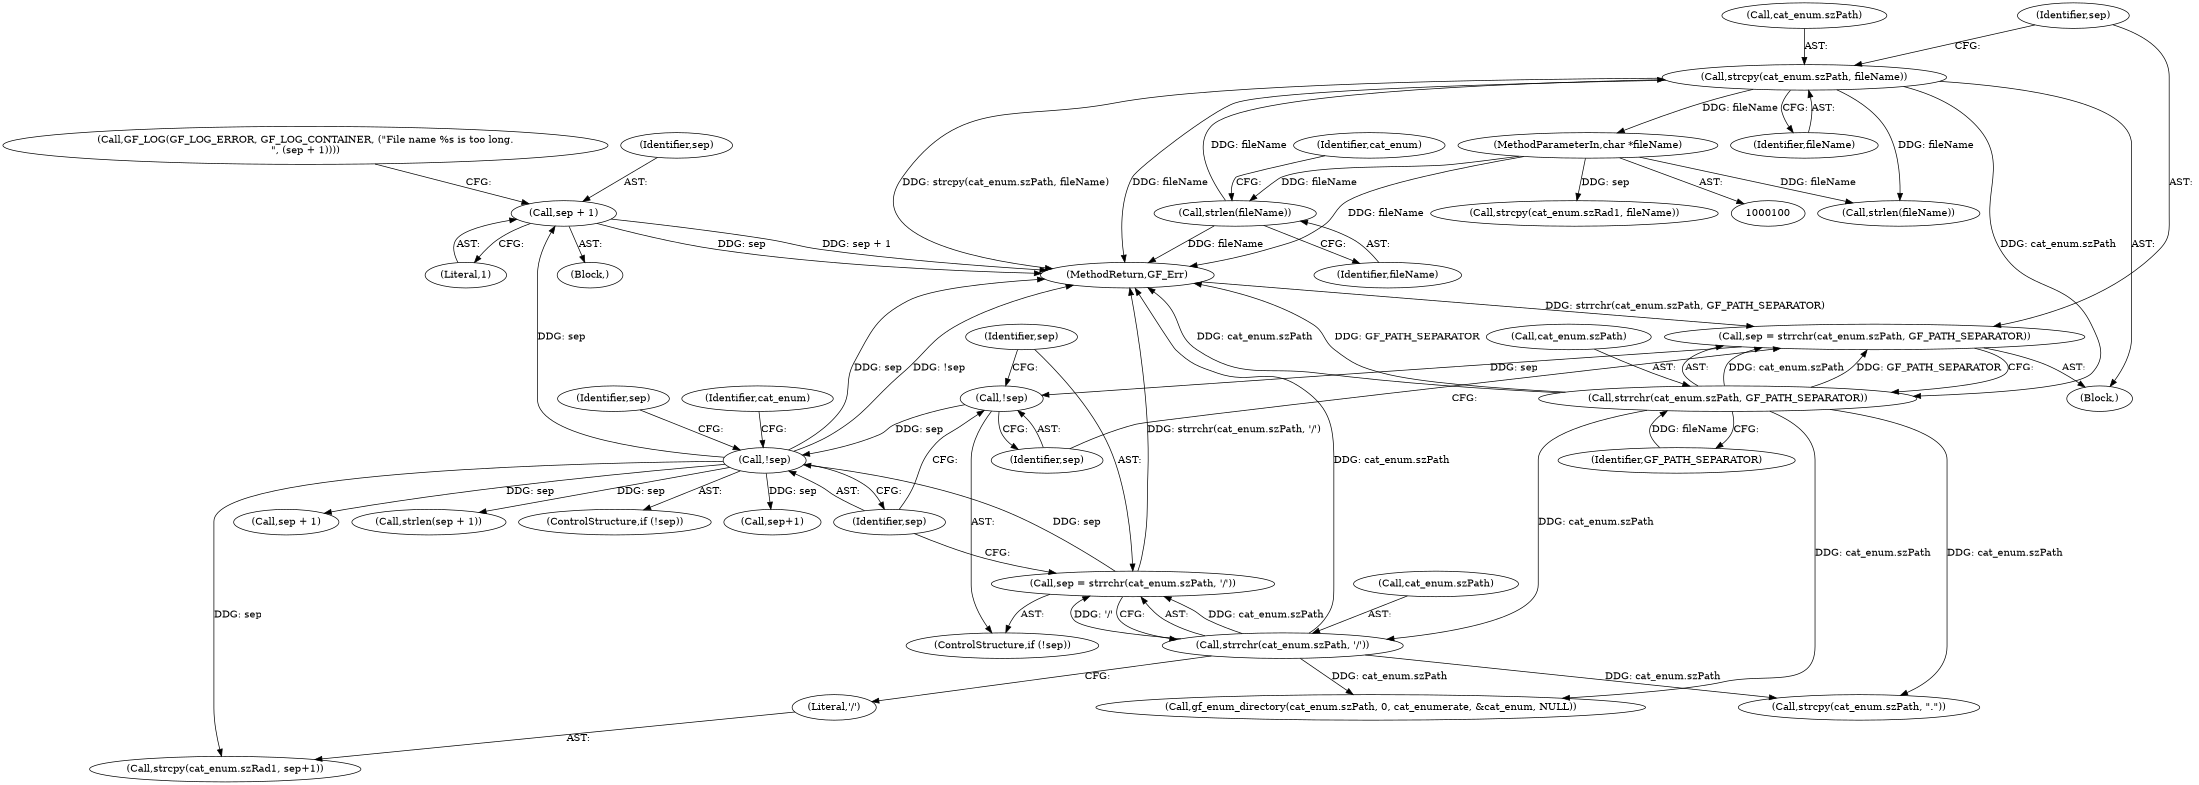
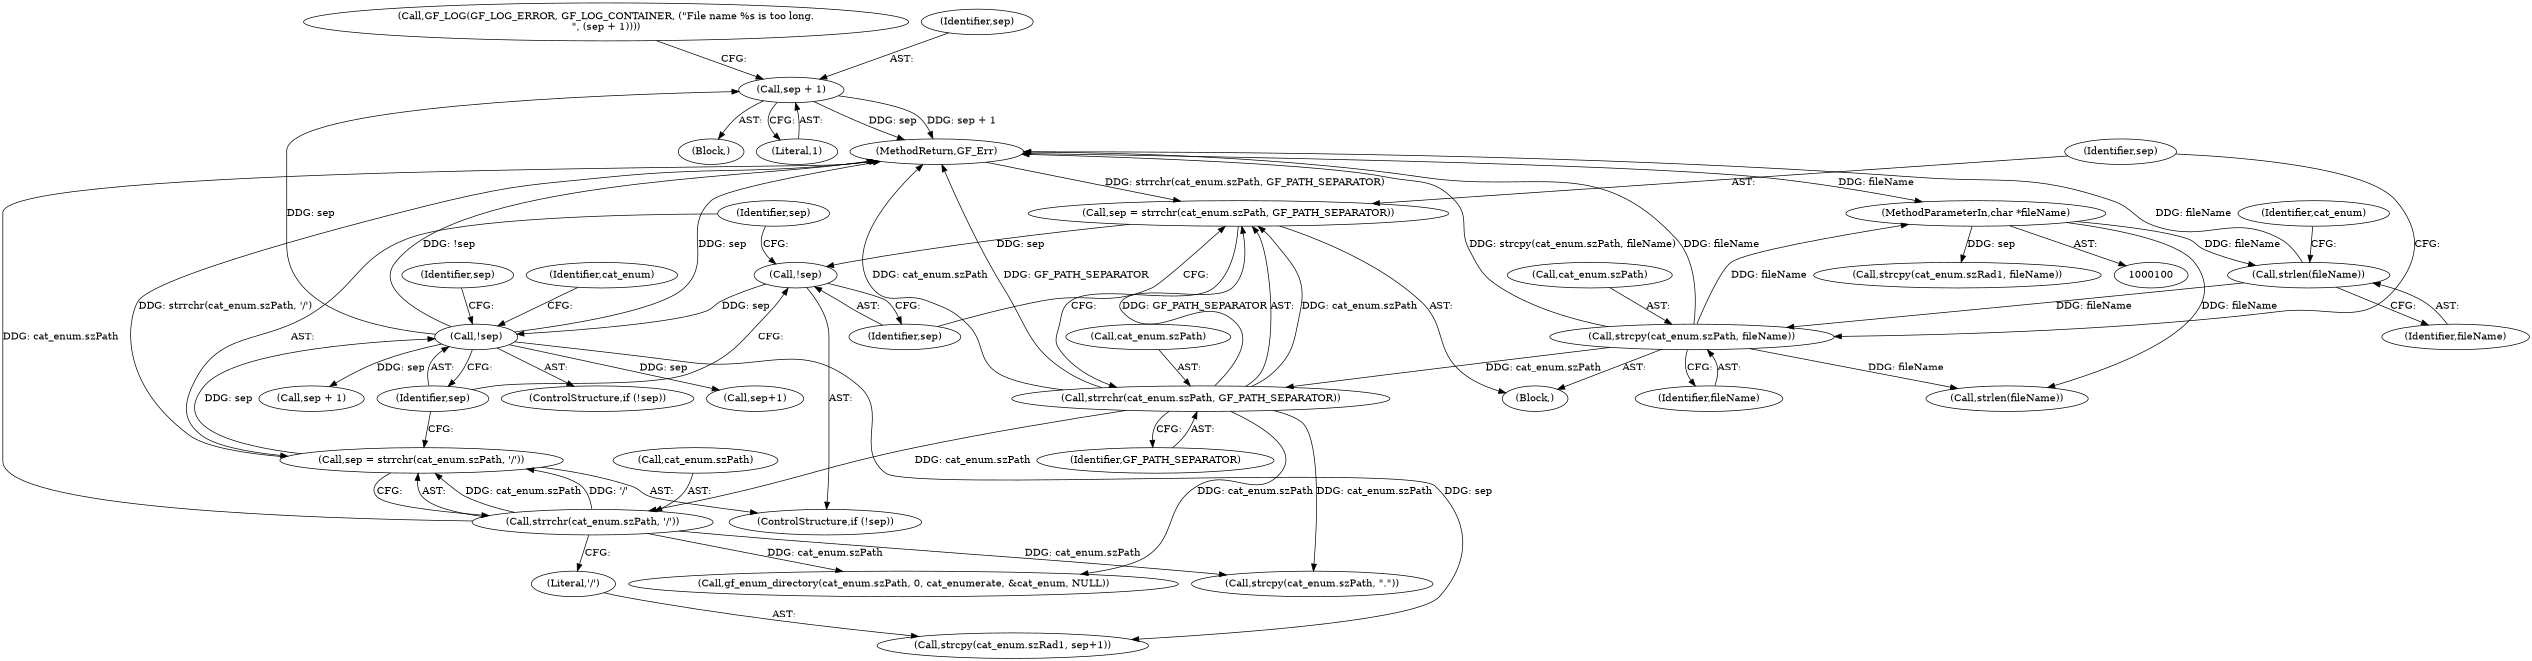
edge "(MethodParameterIn,char *fileName)" -> "(MethodReturn,GF_Err)": reversed
edge "(Identifier,GF_PATH_SEPARATOR)" -> "(Call,strrchr(cat_enum.szPath, GF_PATH_SEPARATOR))": label "DDG: fileName" -> "AST: "
node "(Call,strlen(sep + 1))": removed
